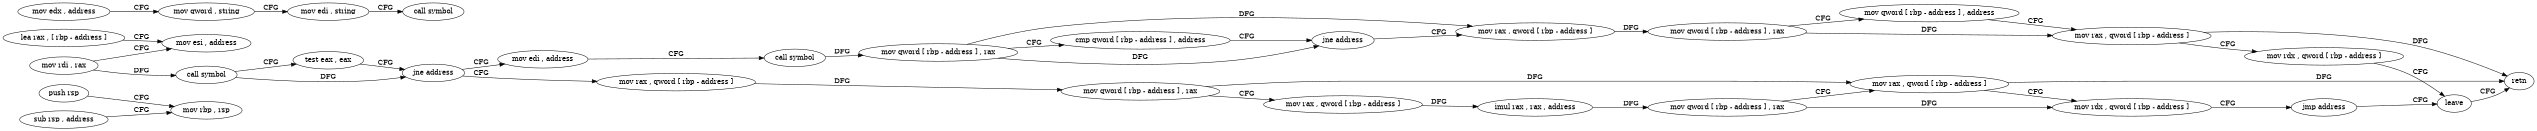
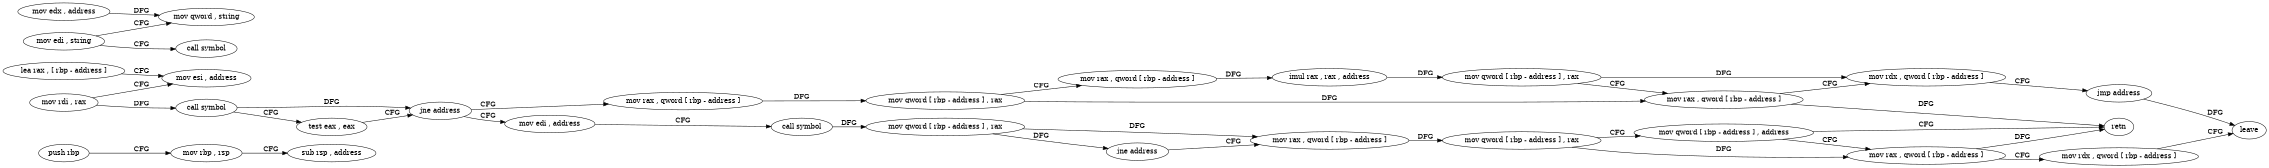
edge "mov edx , address" -> "mov qword , string": label "CFG" -> "DFG"
edge "mov qword , string" -> "mov edi , string": reversed
node "cmp qword [ rbp - address ] , address": removed
node "push rsp": label "push rsp" -> "push rbp"
edge "leave" -> "retn": now "mov qword [ rbp - address ] , address" -> "retn"
edge "jmp address" -> "leave": label "CFG" -> "DFG"
edge "sub rsp , address" -> "mov rbp , rsp": reversed
